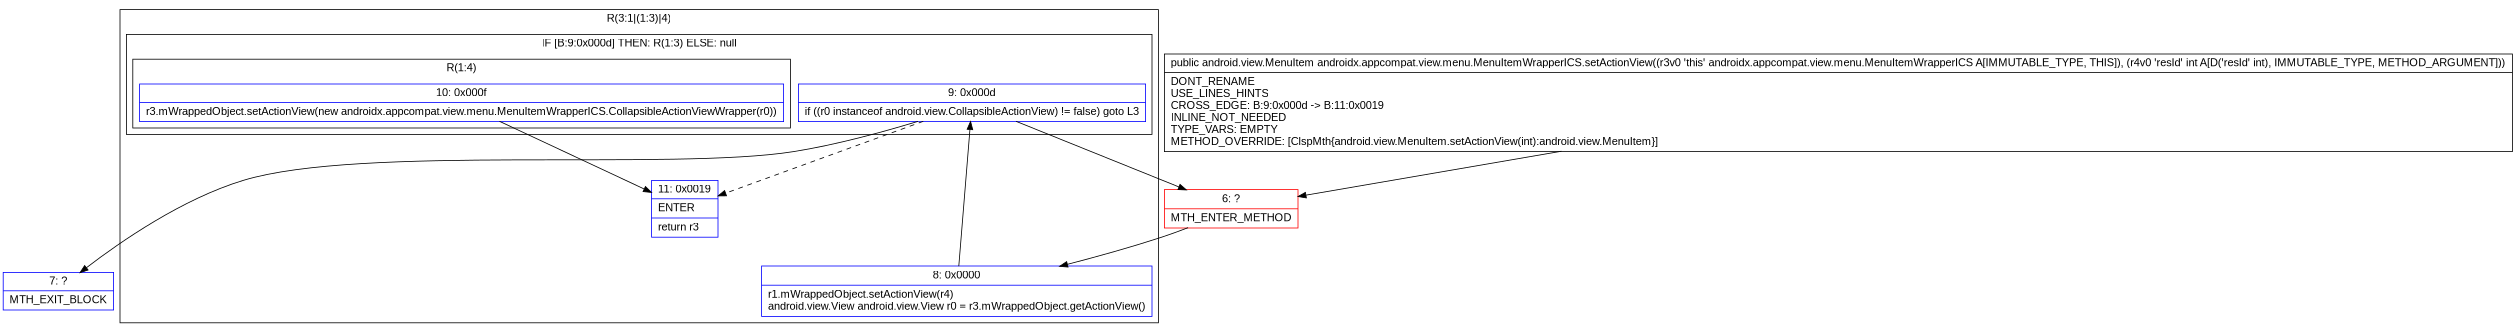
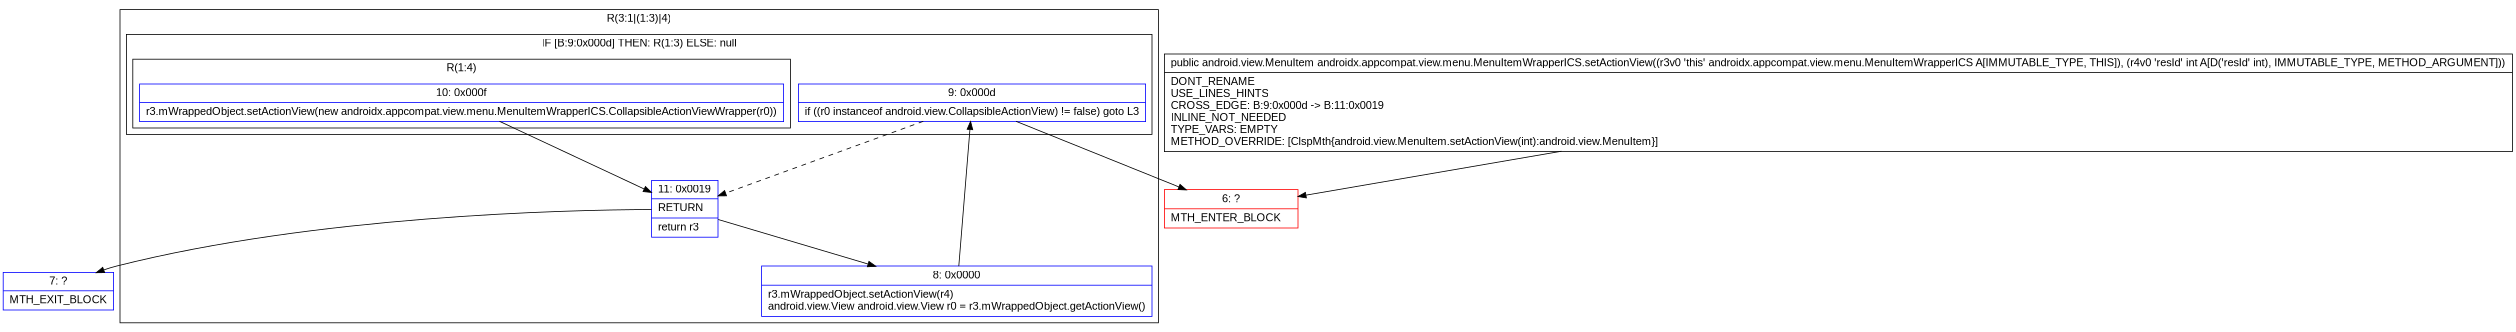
edge "9: 0x000d" -> "7: ?": now "11: 0x0019" -> "7: ?"
node "11: 0x0019": text "ENTER" -> "RETURN"
node "6: ?": text "MTH_ENTER_METHOD" -> "MTH_ENTER_BLOCK"
edge "6: ?" -> "8: 0x0000": now "11: 0x0019" -> "8: 0x0000"
node "8: 0x0000": text "r1.mWrappedObject.setActionView(r4)" -> "r3.mWrappedObject.setActionView(r4)"
